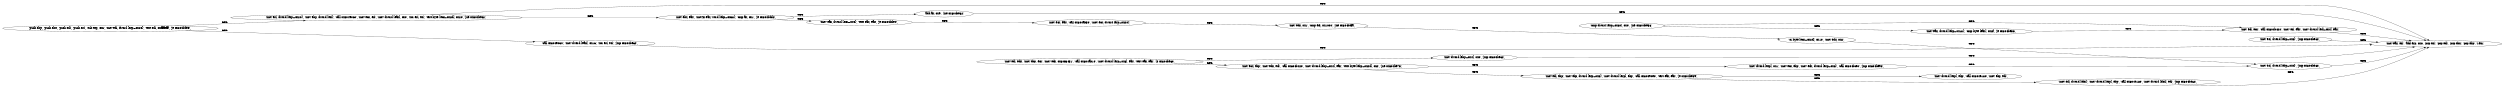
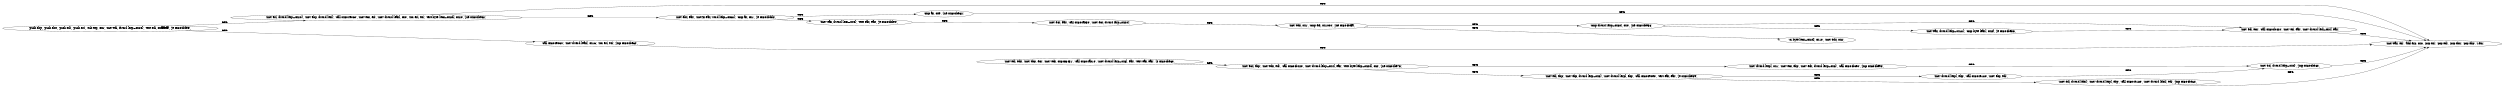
node "'add ax, 0x9', 'jne 0x804be62',": label "'add ax, 0x9', 'jne 0x804be62'," -> "'cmp ax, 0x9', 'jne 0x804be62',"
edge "'mov edx, 0x1', 'cmp edi, 0x1000', 'jne 0x804bdfa'," -> "'cmp dword [ebp+0x30], 0x0', 'jne 0x804be56',": added, label "CFG"
node "'mov esi, dword [ebp+0x8]', 'jmp 0x804be62',": removed
edge "'or byte [ecx+0x2d], 0x10', 'mov edx, 0x2'," -> "'mov esi, dword [ebp+0x4]', 'jmp 0x804be62',": now "'mov dword [esp], ebp', 'call 0x8049180', 'mov ebp, edi'," -> "'mov esi, dword [ebp+0x4]', 'jmp 0x804be62',"
node "'mov dword [ebp+0x4], 0x0', 'jmp 0x804be62',": removed
